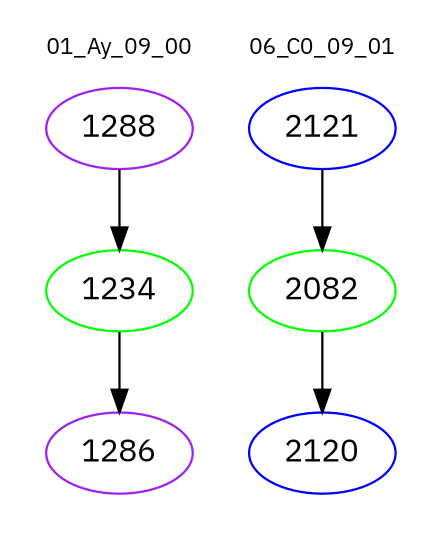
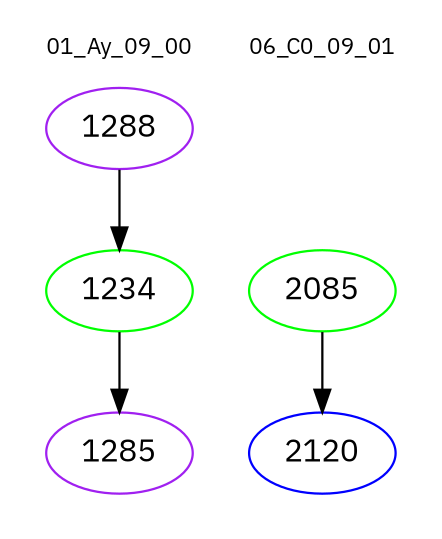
node "2121": removed
node "2082": label "2082" -> "2085"
node "1286": label "1286" -> "1285"
